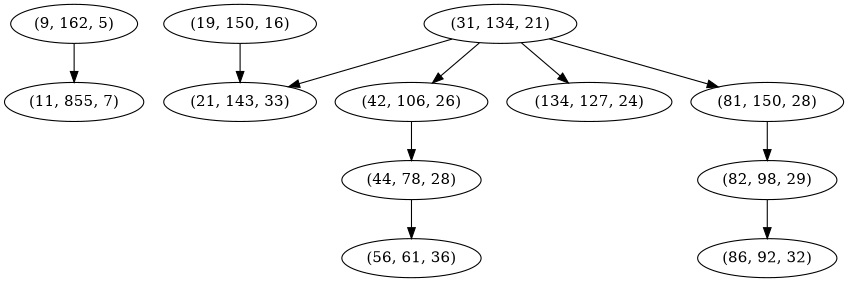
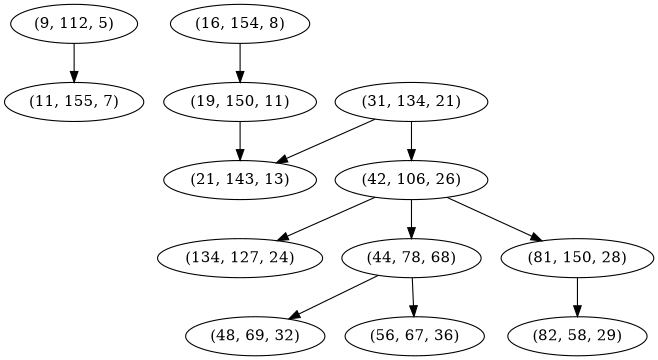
node "(9, 162, 5)": label "(9, 162, 5)" -> "(9, 112, 5)"
node "(19, 150, 16)": label "(19, 150, 16)" -> "(19, 150, 11)"
node "(16, 154, 8)": added
edge "(31, 134, 21)" -> "(134, 127, 24)": now "(42, 106, 26)" -> "(134, 127, 24)"
edge "(31, 134, 21)" -> "(81, 150, 28)": now "(42, 106, 26)" -> "(81, 150, 28)"
node "(11, 855, 7)": label "(11, 855, 7)" -> "(11, 155, 7)"
node "(21, 143, 33)": label "(21, 143, 33)" -> "(21, 143, 13)"
node "(44, 78, 28)": label "(44, 78, 28)" -> "(44, 78, 68)"
node "(82, 98, 29)": label "(82, 98, 29)" -> "(82, 58, 29)"
node "(56, 61, 36)": label "(56, 61, 36)" -> "(56, 67, 36)"
node "(86, 92, 32)": removed
node "(48, 69, 32)": added
